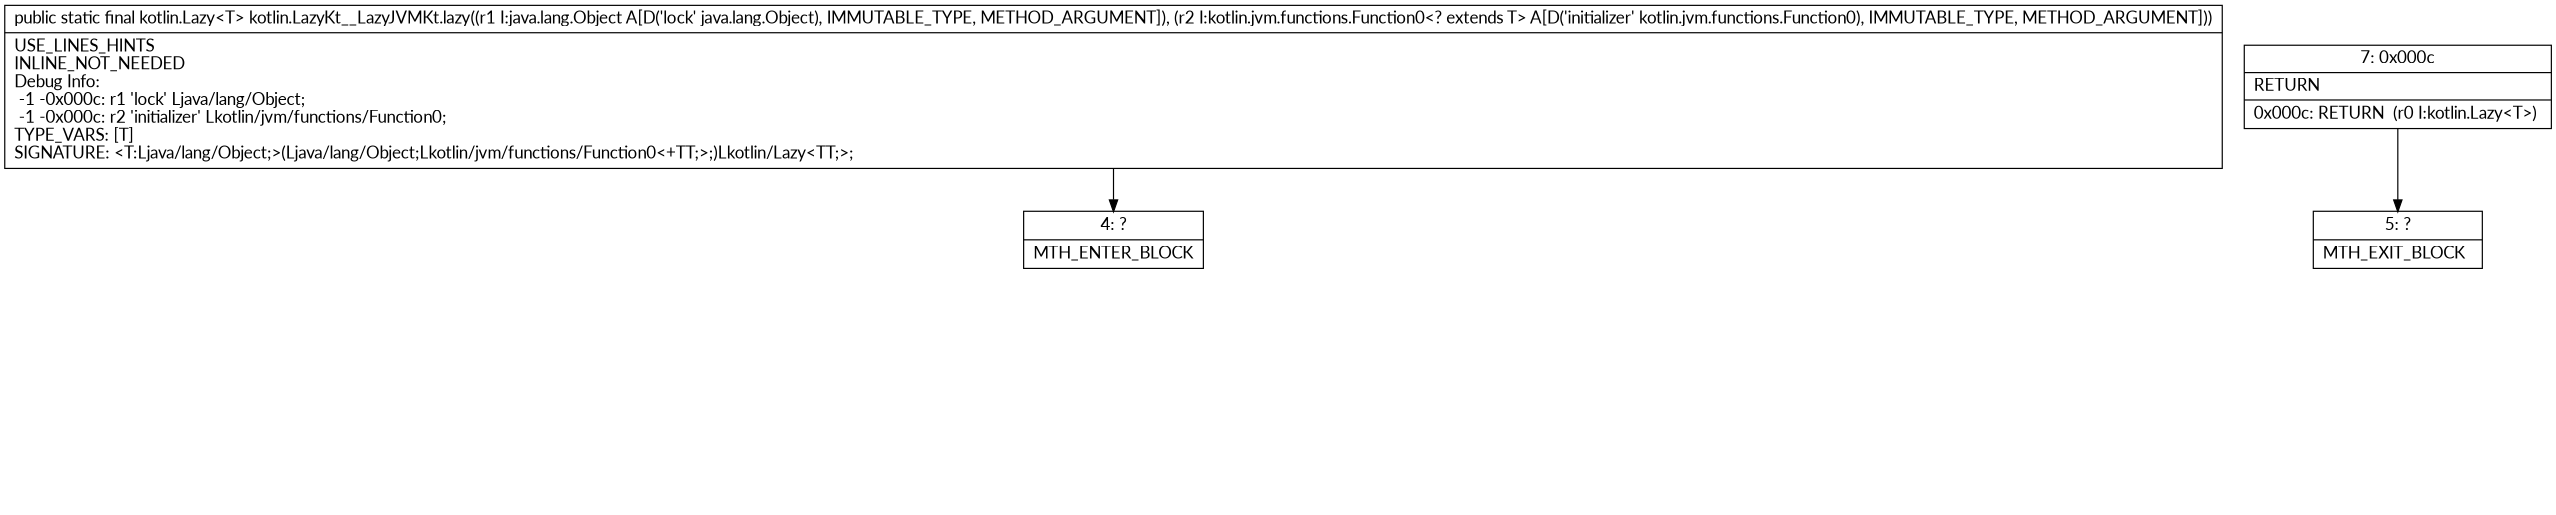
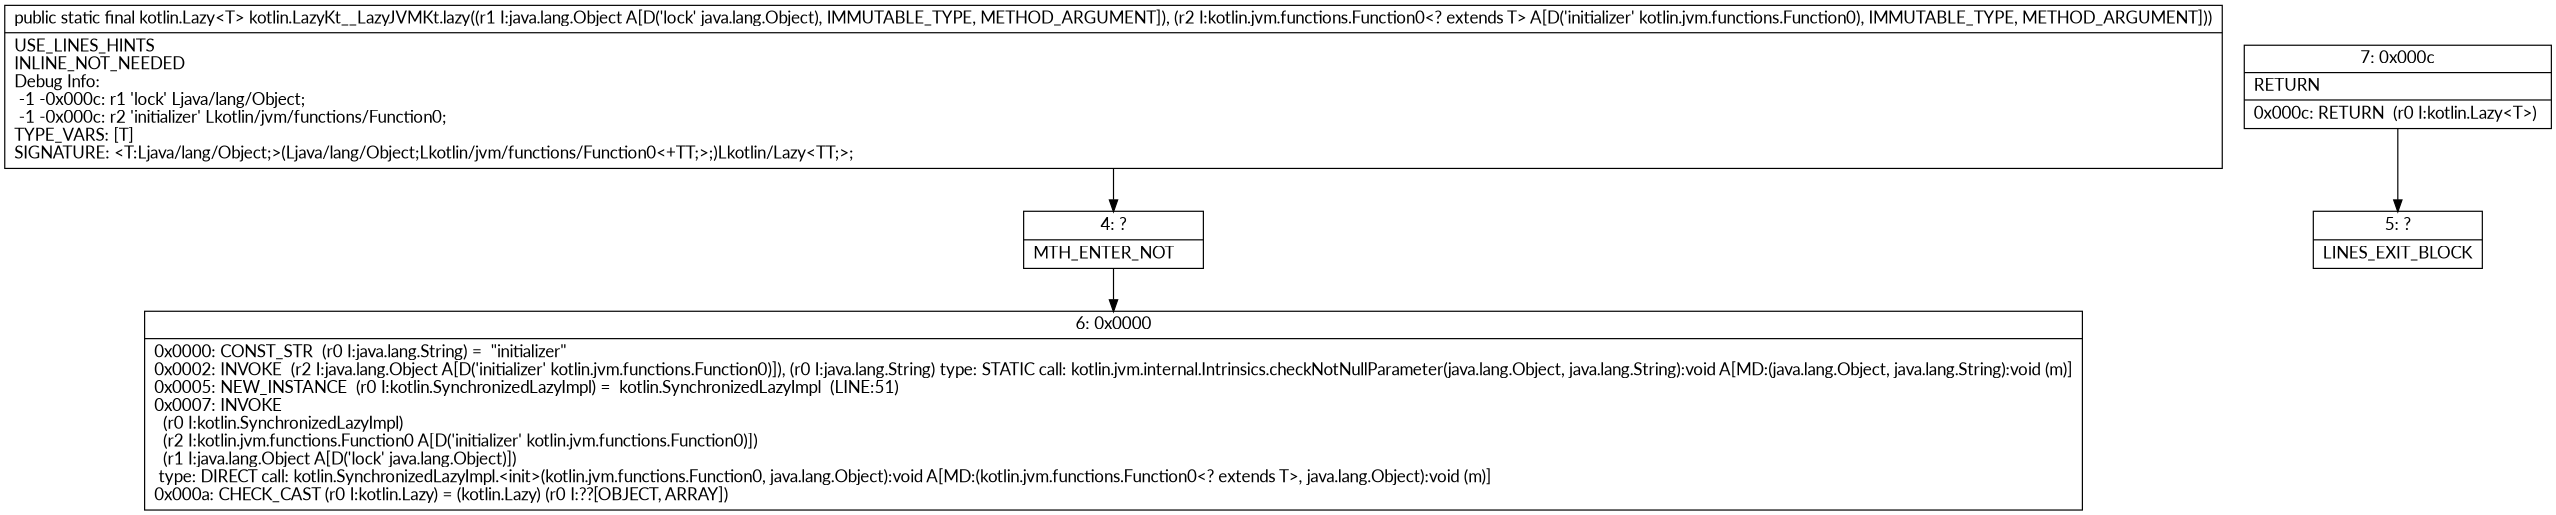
node "4: ?": text "MTH_ENTER_BLOCK" -> "MTH_ENTER_NOT"
node "5: ?": text "MTH_EXIT_BLOCK" -> "LINES_EXIT_BLOCK"
node "6: 0x0000": added
